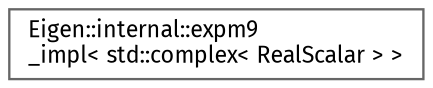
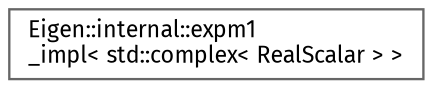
node "Eigen::internal::expm9 _impl< std::complex< RealScalar > >": label "Eigen::internal::expm9 _impl< std::complex< RealScalar > >" -> "Eigen::internal::expm1 _impl< std::complex< RealScalar > >"
